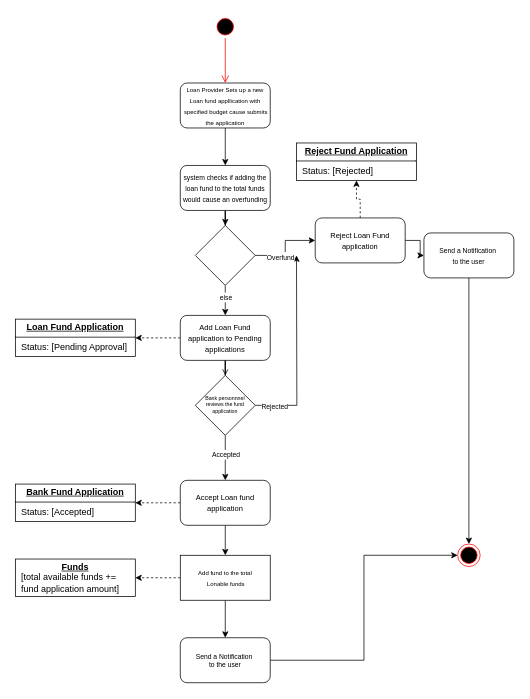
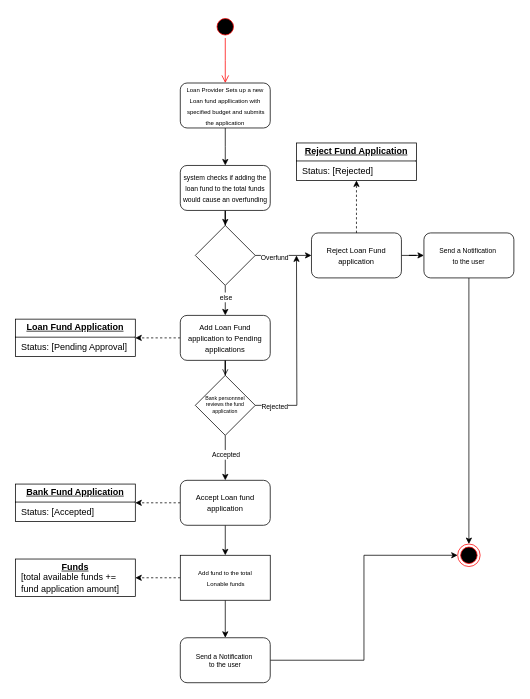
node "Loan Provider Sets up a new Loan fund appllication with specified budget cause submits the application": label "Loan Provider Sets up a new Loan fund appllication with specified budget cause submits the application" -> "Loan Provider Sets up a new Loan fund appllication with specified budget and submits the application"
node "Reject Loan Fund application": moved (360, 240) -> (357, 255)
